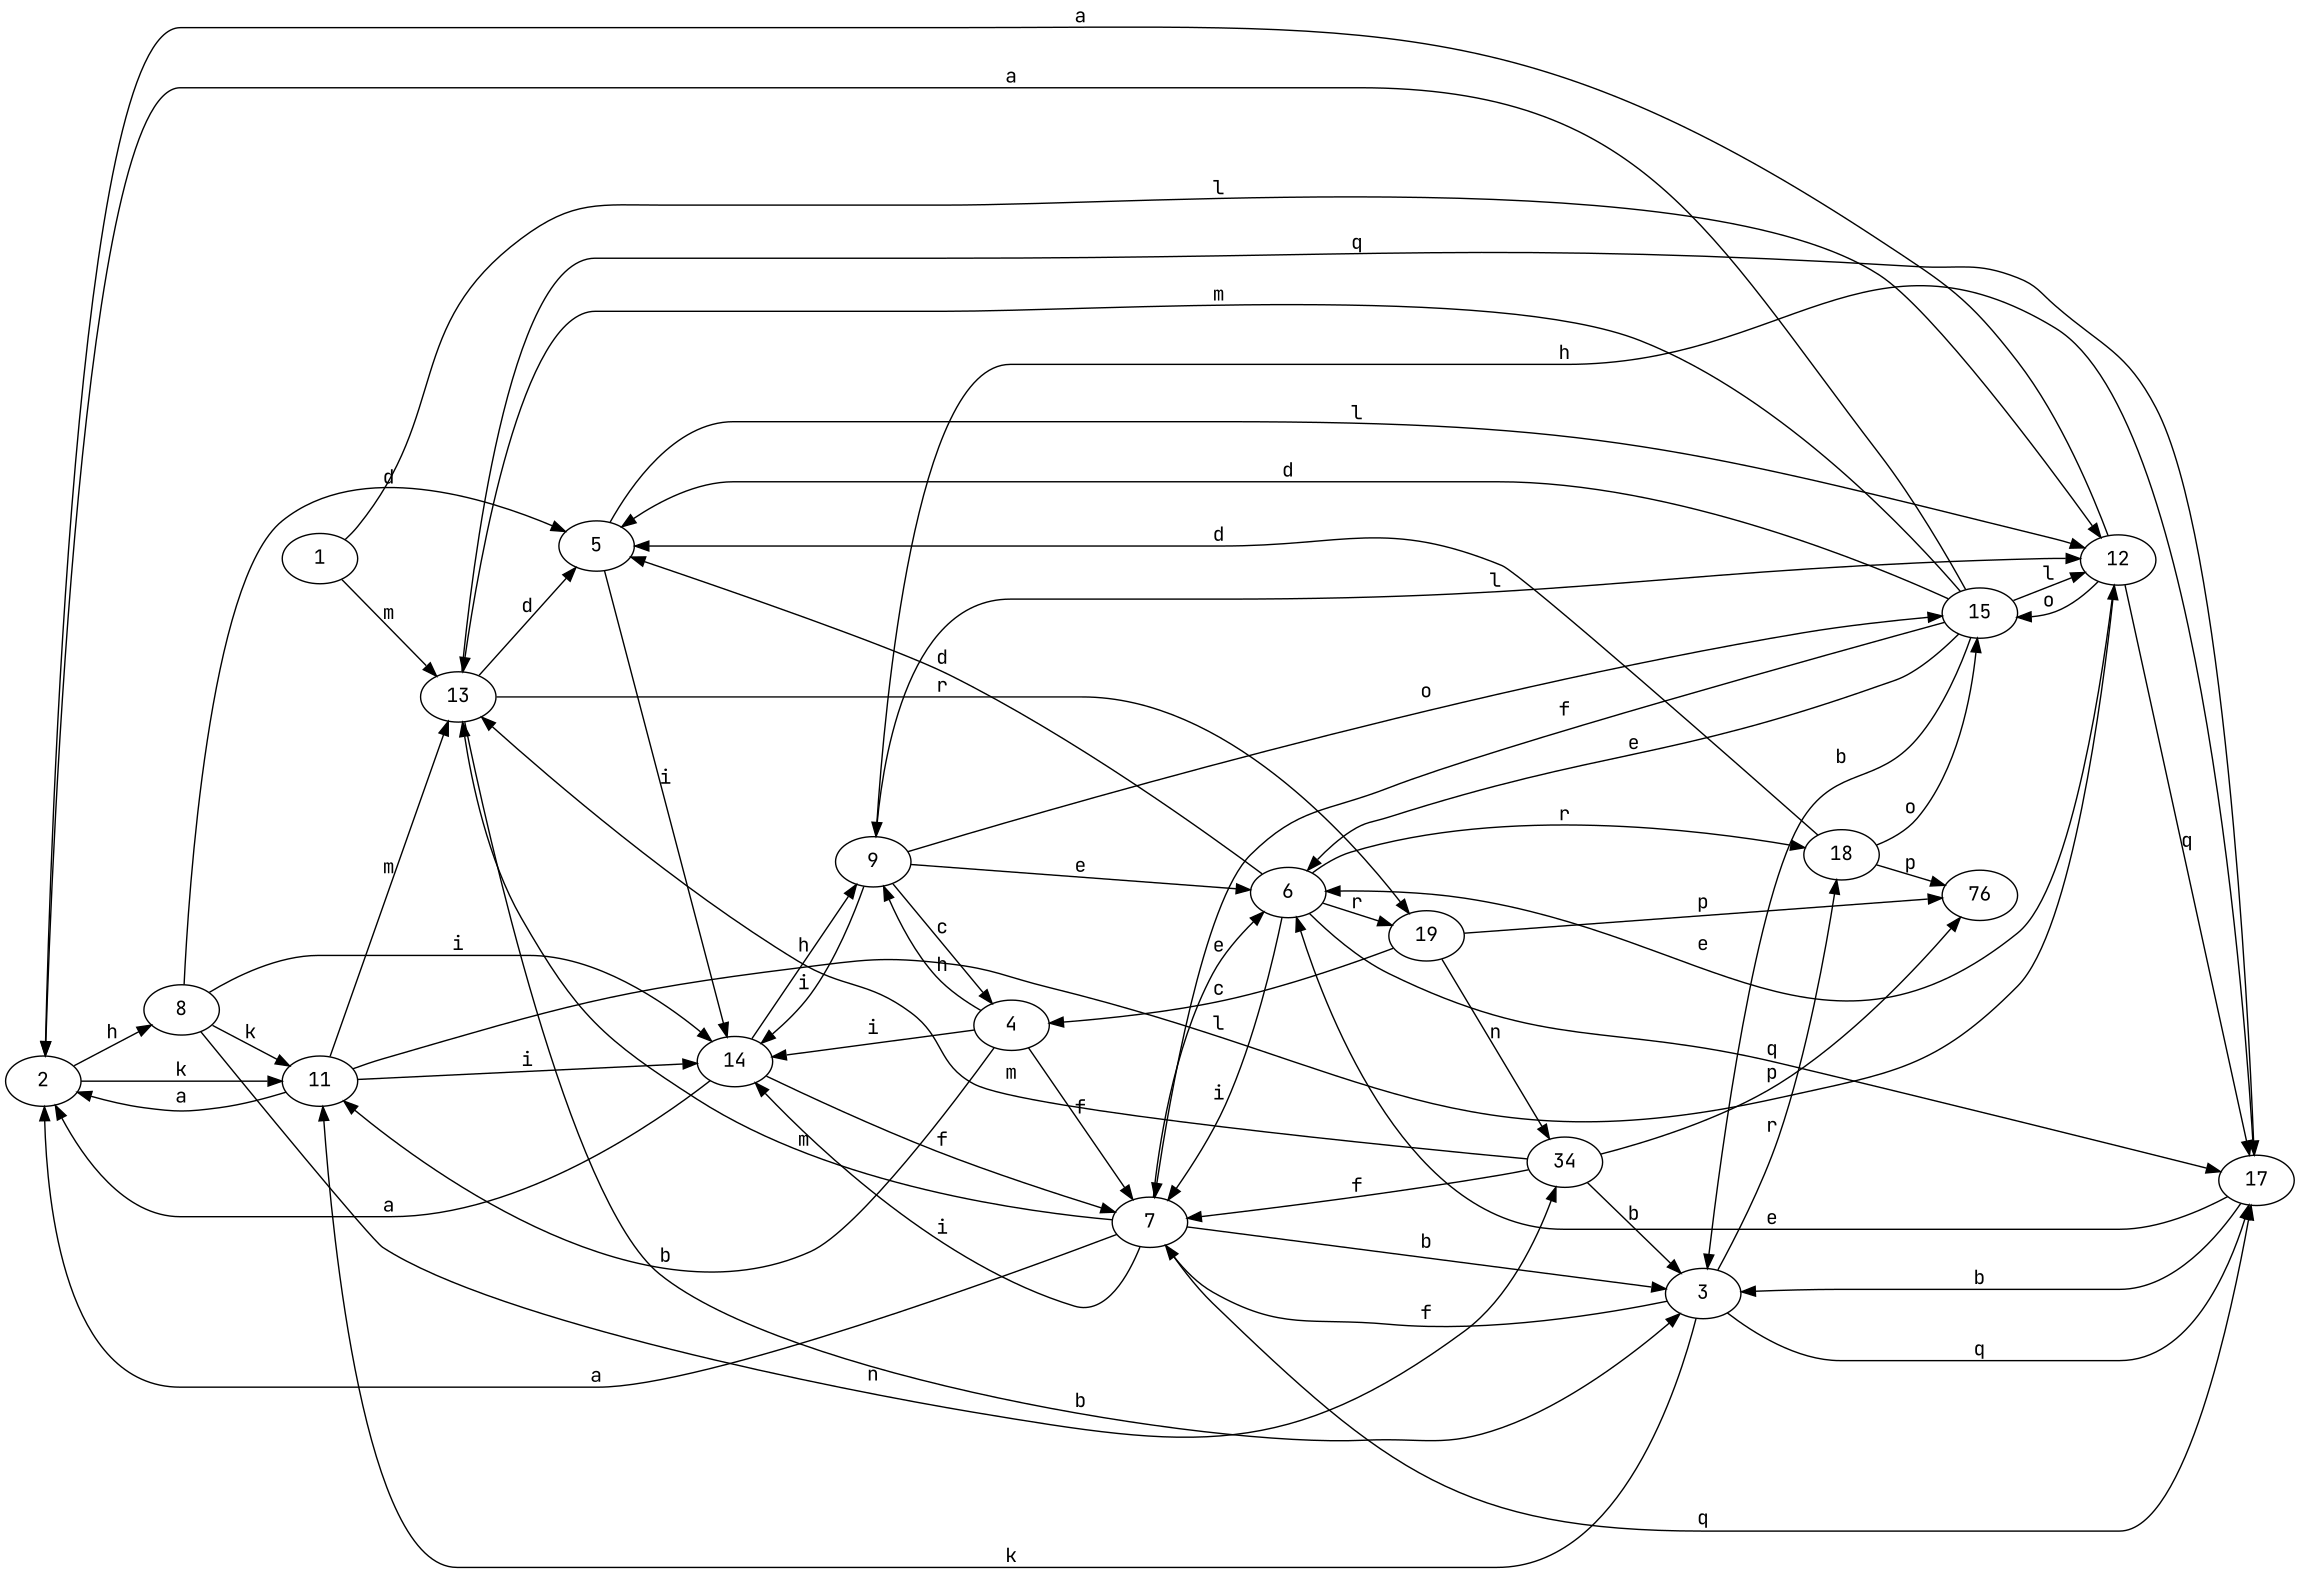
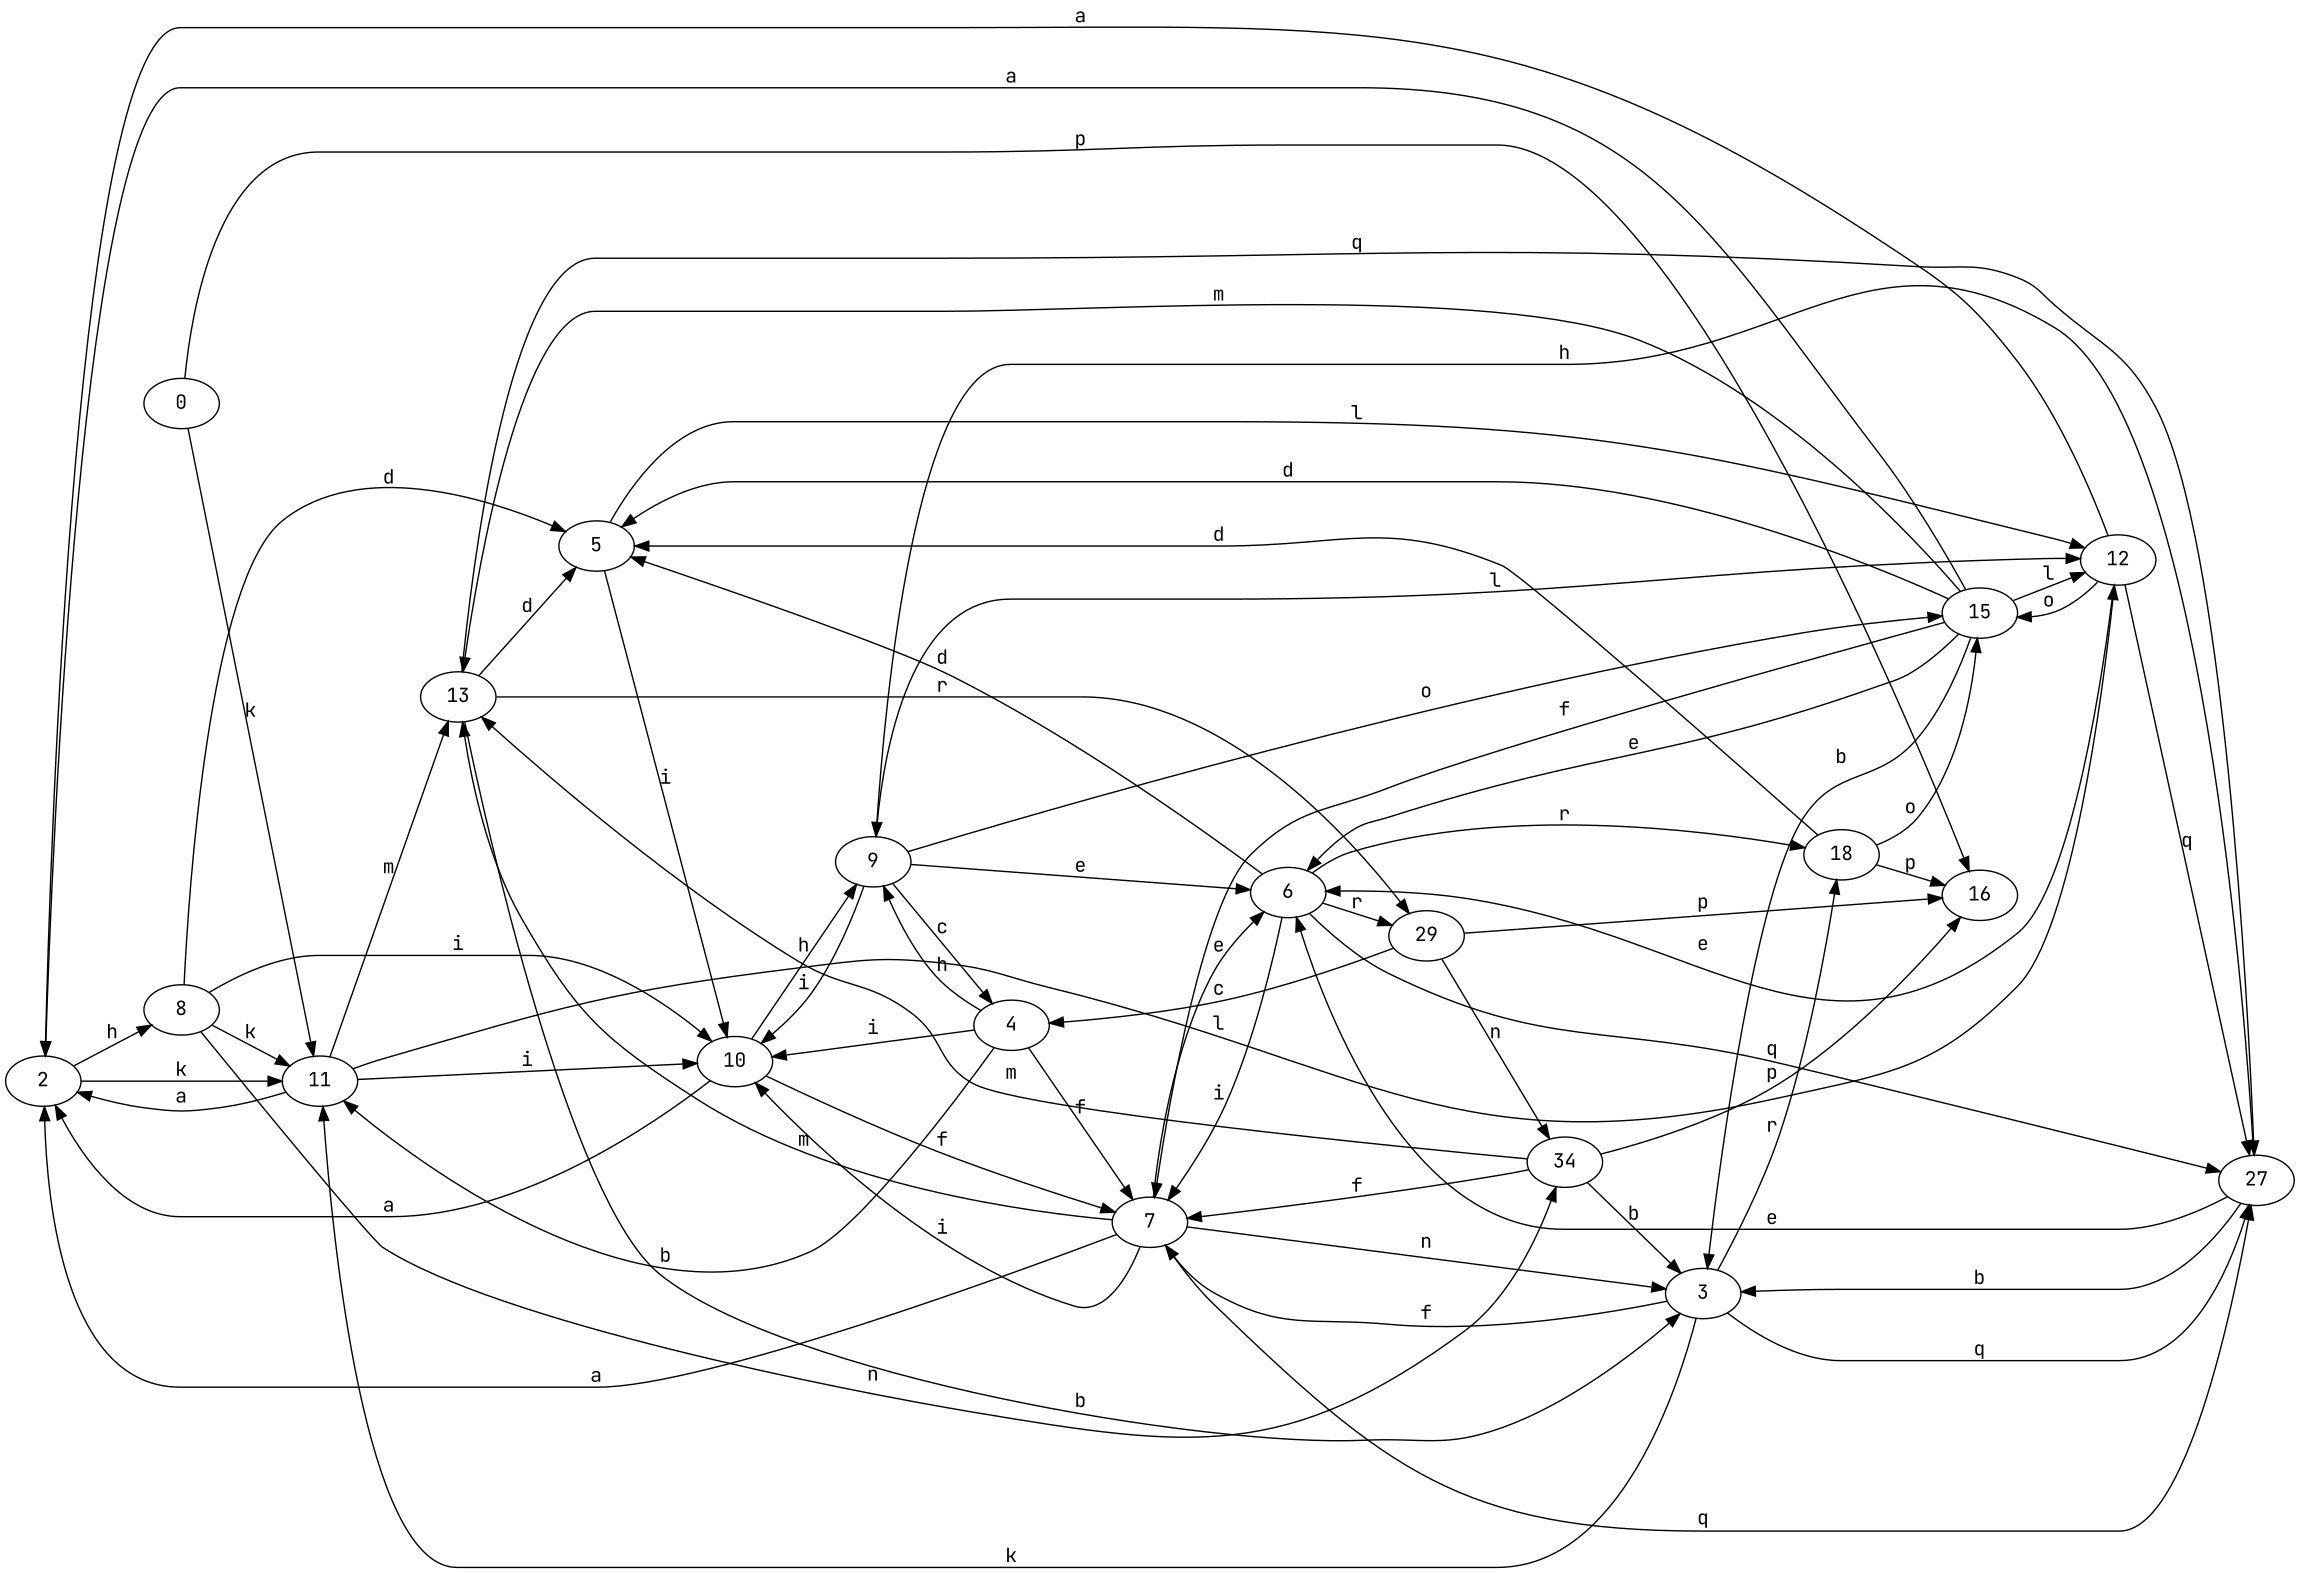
node "0": added
node "1": removed
node "76": label "76" -> "16"
node "19": label "19" -> "29"
node "14": label "14" -> "10"
node "17": label "17" -> "27"
edge "7" -> "3": label "b" -> "n"
